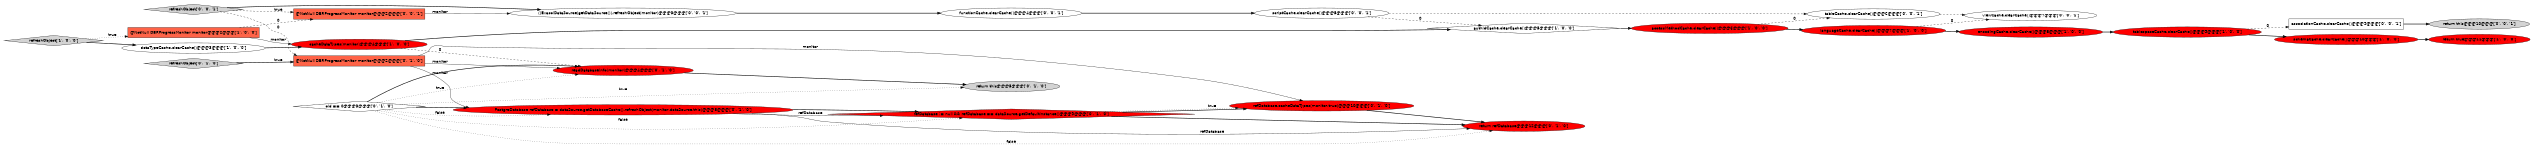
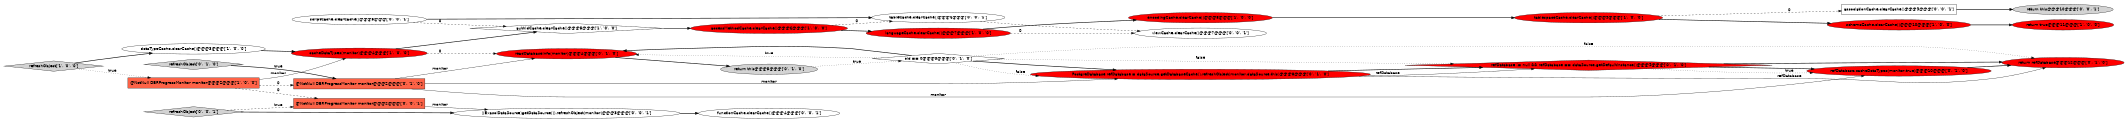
edge "functionCache.clearCache()@@@4@@@['0', '0', '1']" -> "scriptCache.clearCache()@@@5@@@['0', '0', '1']": removed
edge "scriptCache.clearCache()@@@5@@@['0', '0', '1']" -> "tableCache.clearCache()@@@6@@@['0', '0', '1']": style dashed -> bold
edge "refreshObject['0', '0', '1']" -> "@NotNull DBRProgressMonitor monitor@@@2@@@['0', '1', '0']": now "@NotNull DBRProgressMonitor monitor@@@2@@@['1', '0', '0']" -> "@NotNull DBRProgressMonitor monitor@@@2@@@['0', '1', '0']"
edge "oid == 0@@@3@@@['0', '1', '0']" -> "return this@@@5@@@['0', '1', '0']": reversed
